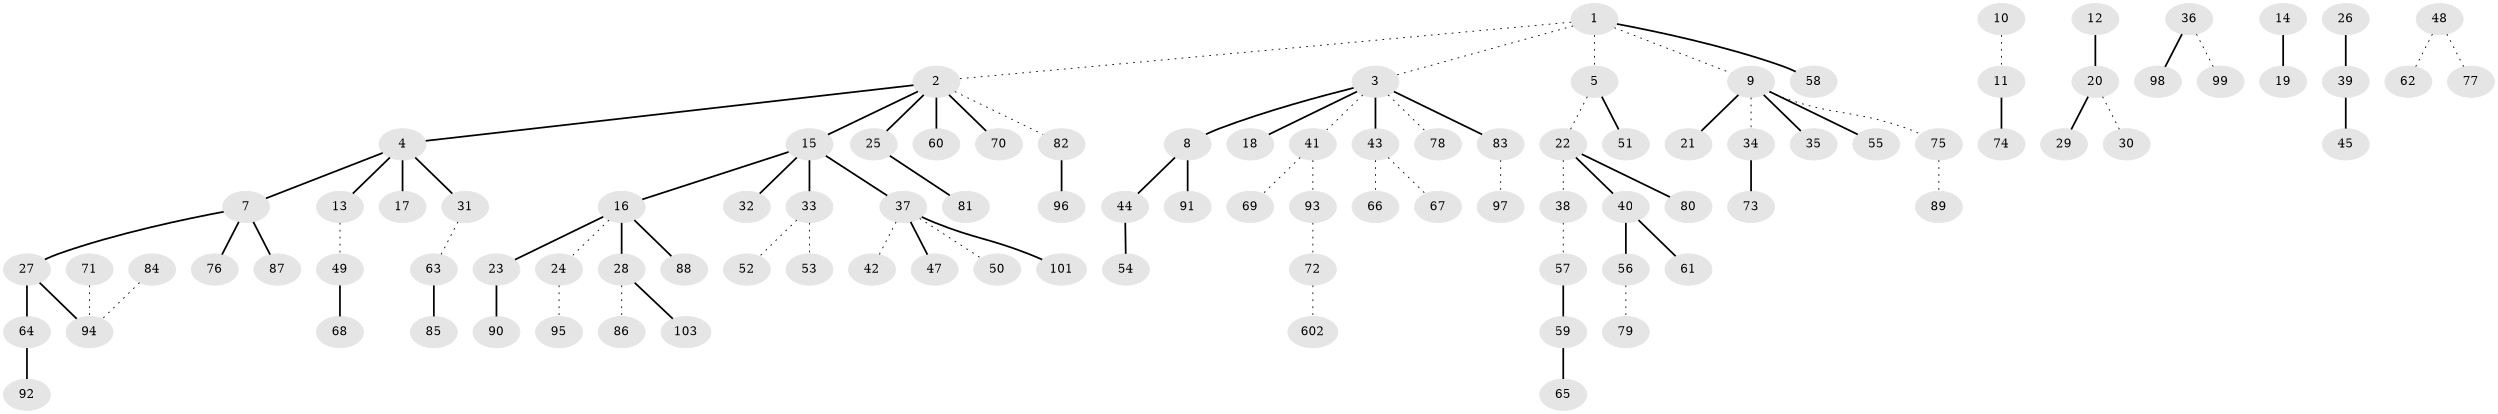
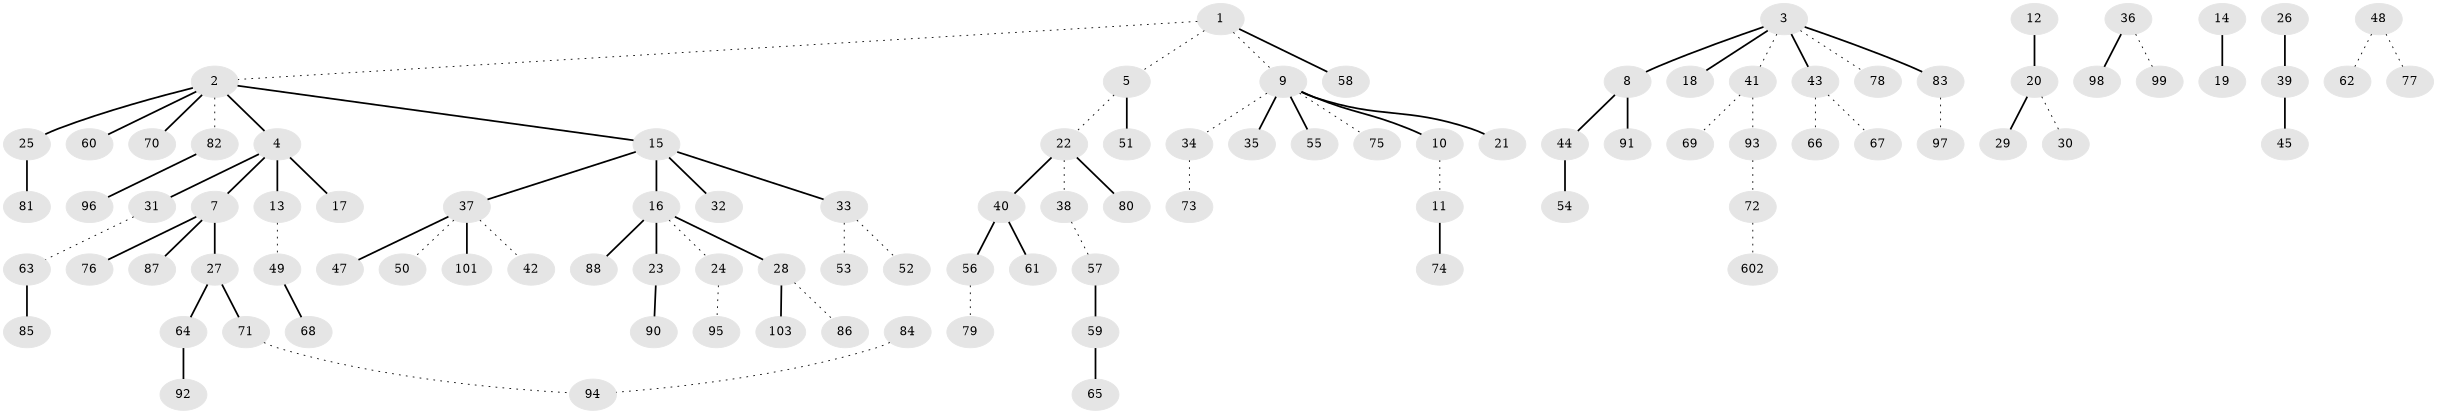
edge "1" -- "3": removed
edge "9" -- "10": added
edge "34" -- "73": style bold -> dotted
node "89": removed
edge "27" -- "94": now "27" -- "71"
